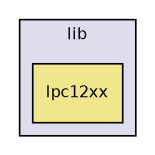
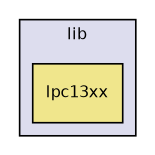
node "lpc12xx": label "lpc12xx" -> "lpc13xx"
